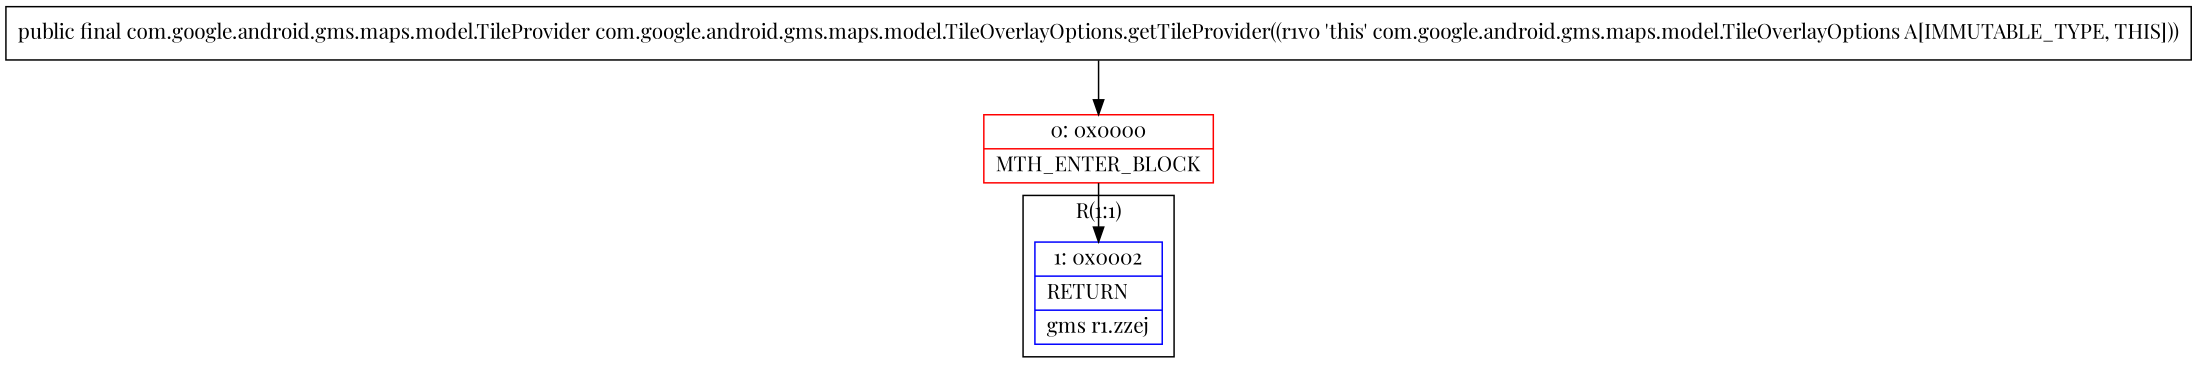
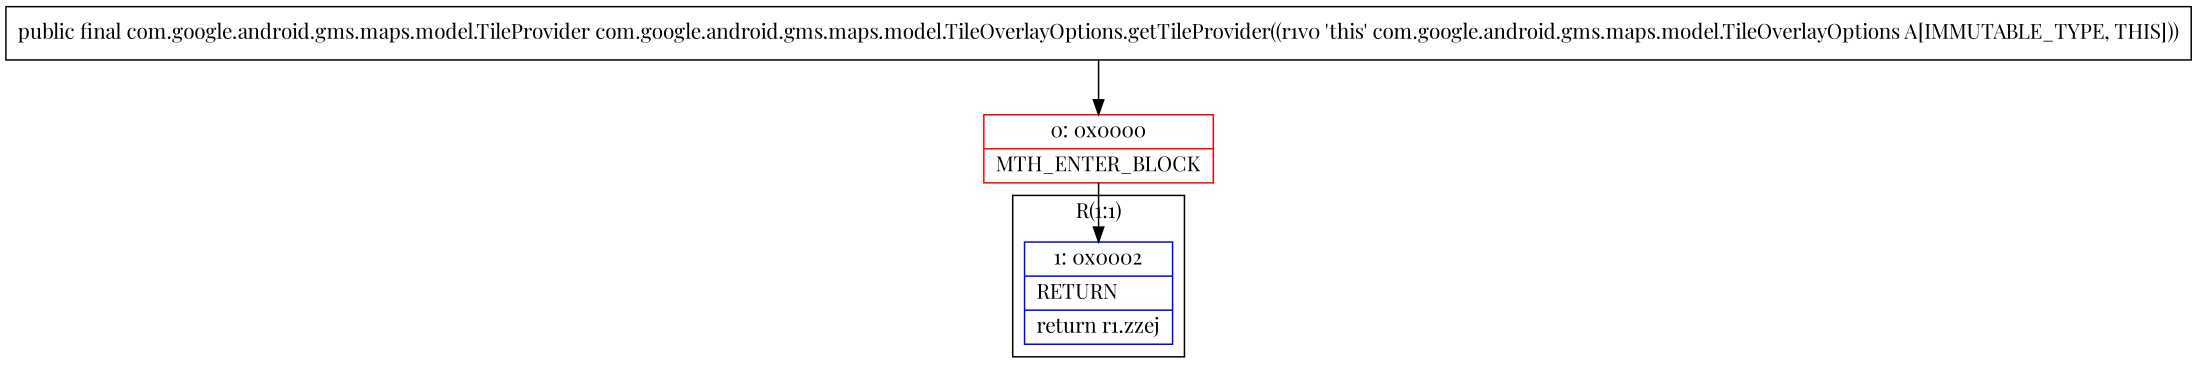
node "1: 0x0002": text "gms r1.zzej" -> "return r1.zzej"
